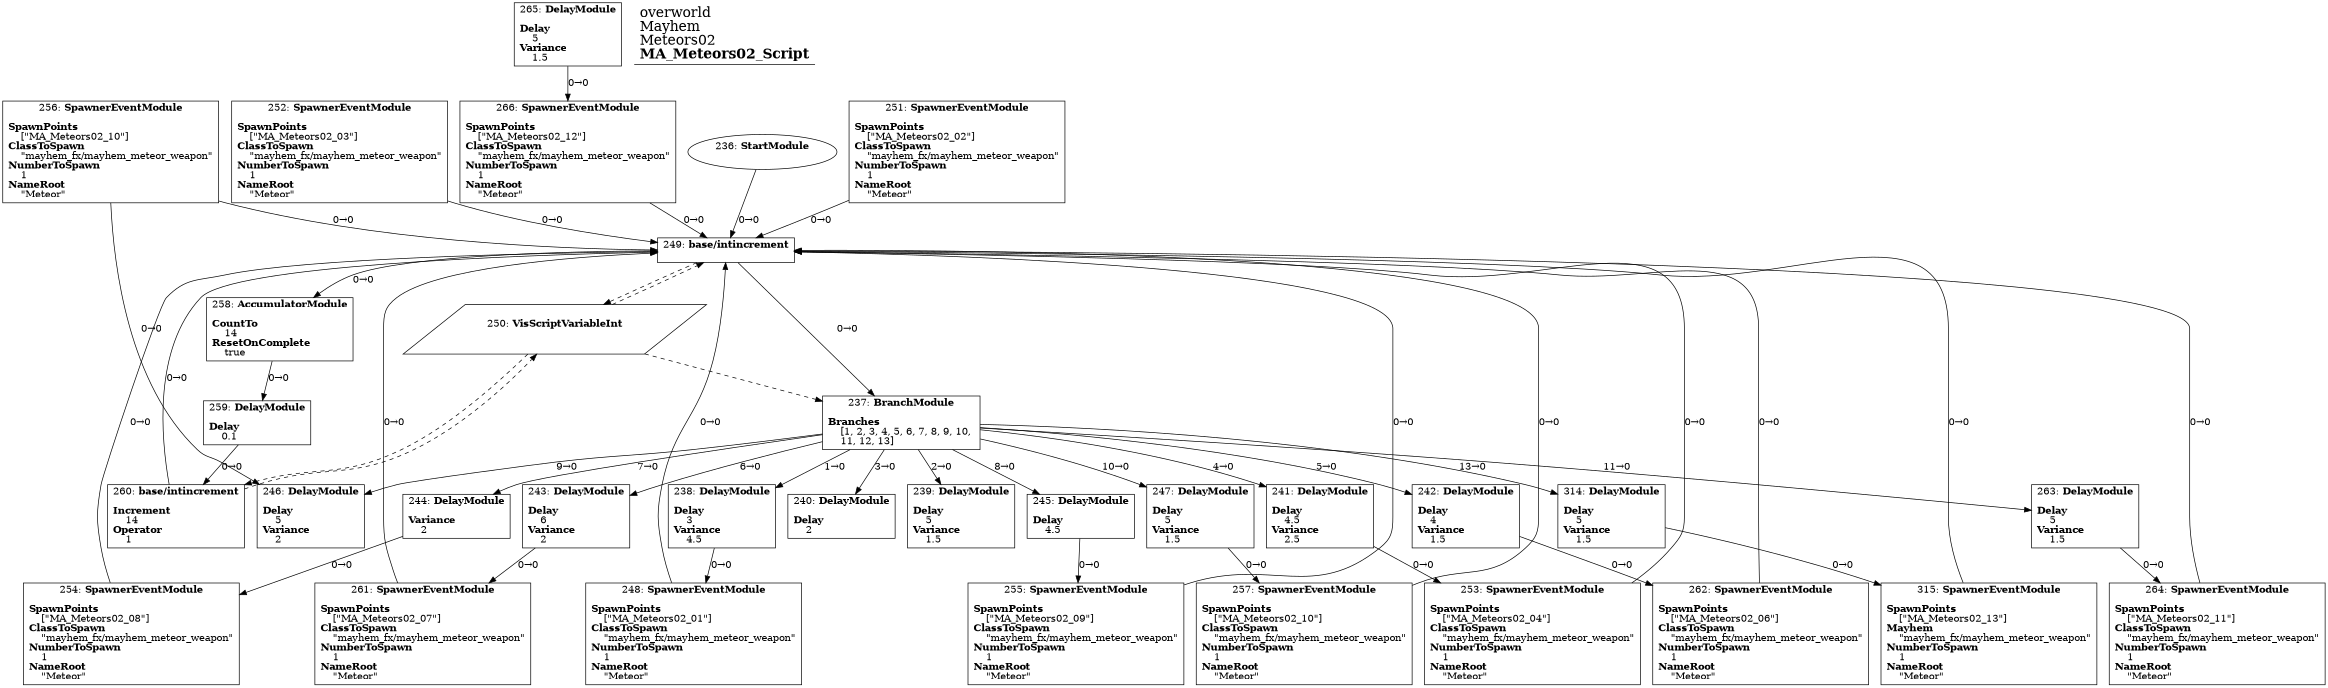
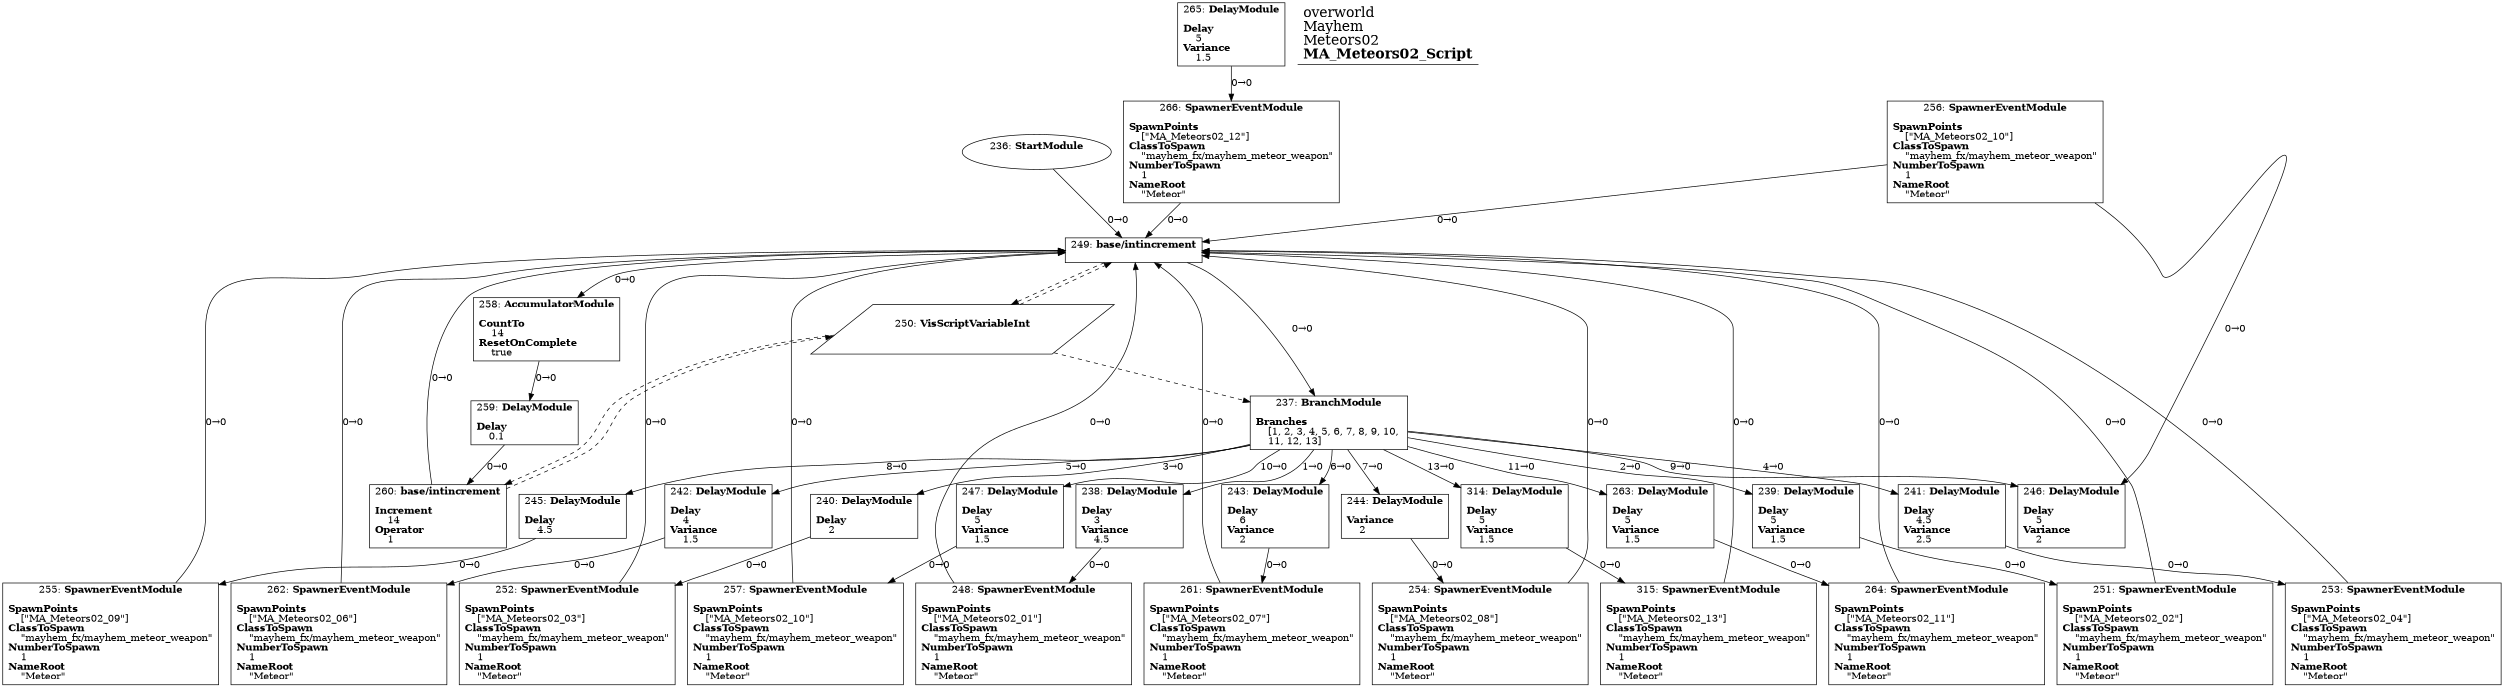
edge "240:" -> "252:": added, label "0→0"
edge "239:" -> "251:": added, label "0→0"
node "315:": text "Mayhem" -> "ClassToSpawn"
